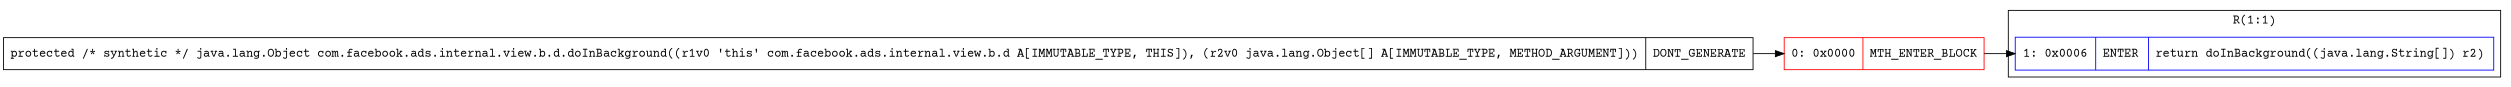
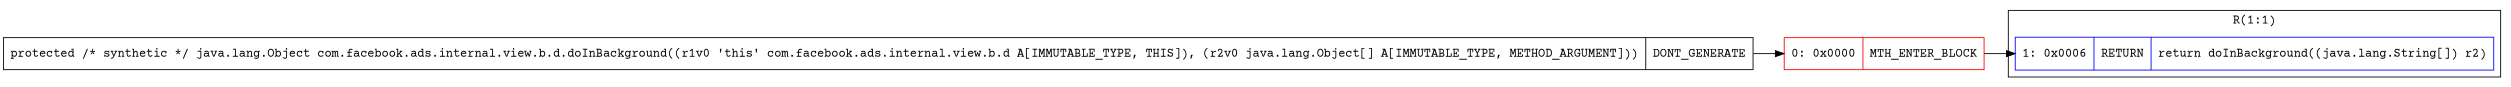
node "1: 0x0006": text "ENTER" -> "RETURN"
